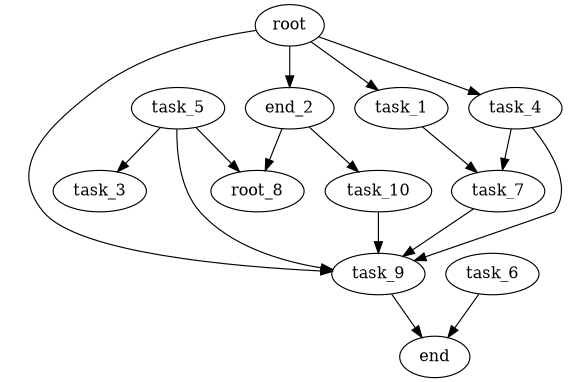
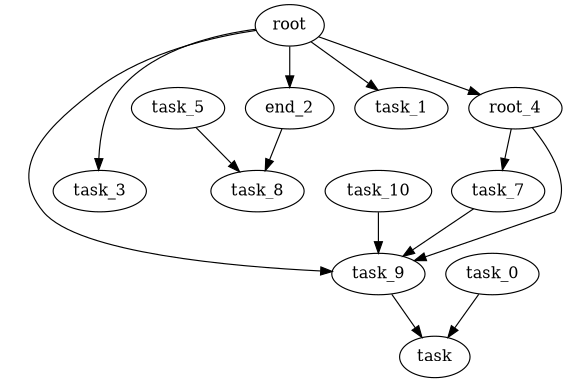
node "task_4": label "task_4" -> "root_4"
edge "task_5" -> "task_3": now "root" -> "task_3"
edge "end_2" -> "task_10": removed
edge "task_1" -> "task_7": removed
node "root_8": label "root_8" -> "task_8"
edge "task_5" -> "task_9": removed
node "task_6": label "task_6" -> "task_0"
node "end": label "end" -> "task"
